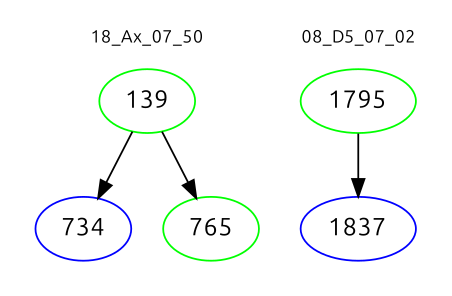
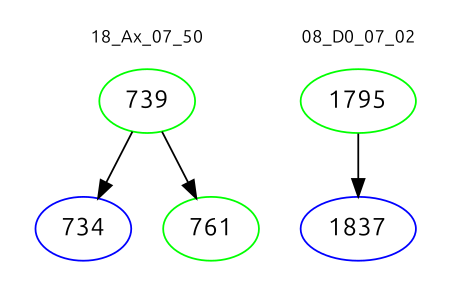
cluster "08_D5_07_02": label "08_D5_07_02" -> "08_D0_07_02"
node "139": label "139" -> "739"
node "765": label "765" -> "761"
